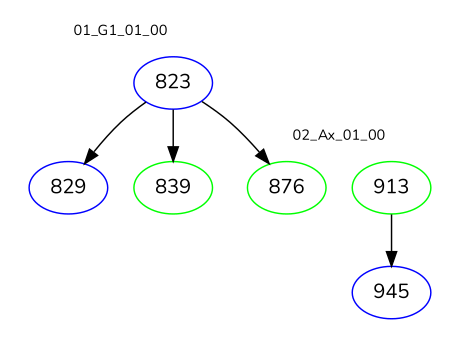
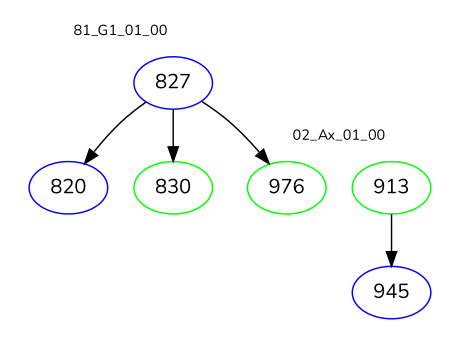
cluster "01_G1_01_00": label "01_G1_01_00" -> "81_G1_01_00"
node "823": label "823" -> "827"
node "829": label "829" -> "820"
node "839": label "839" -> "830"
node "876": label "876" -> "976"
